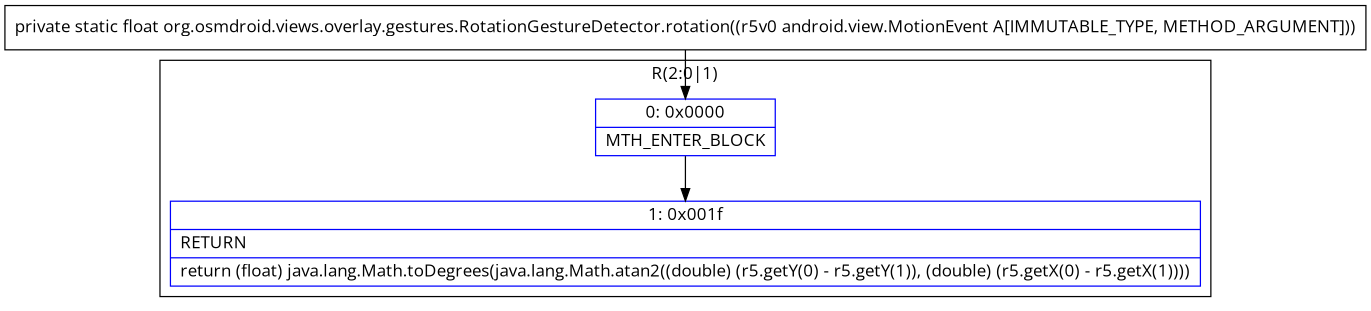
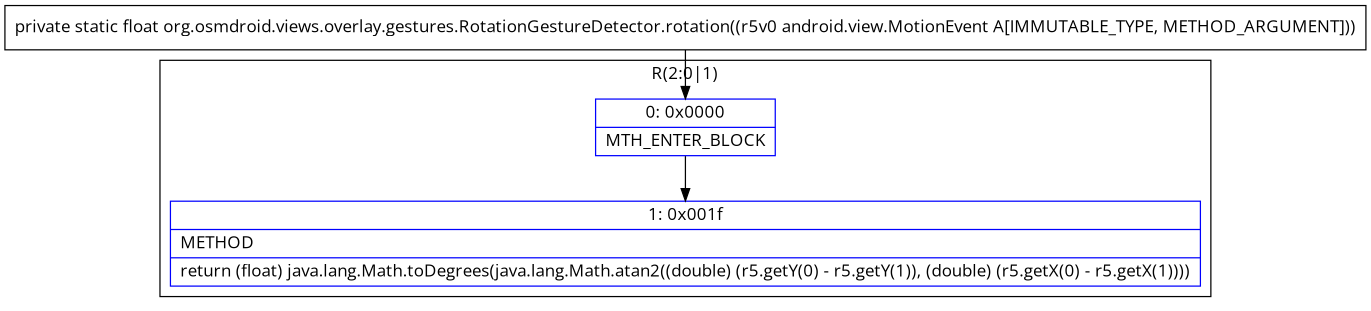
node "1: 0x001f": text "RETURN" -> "METHOD"
